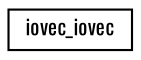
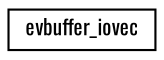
node "iovec_iovec": label "iovec_iovec" -> "evbuffer_iovec"
